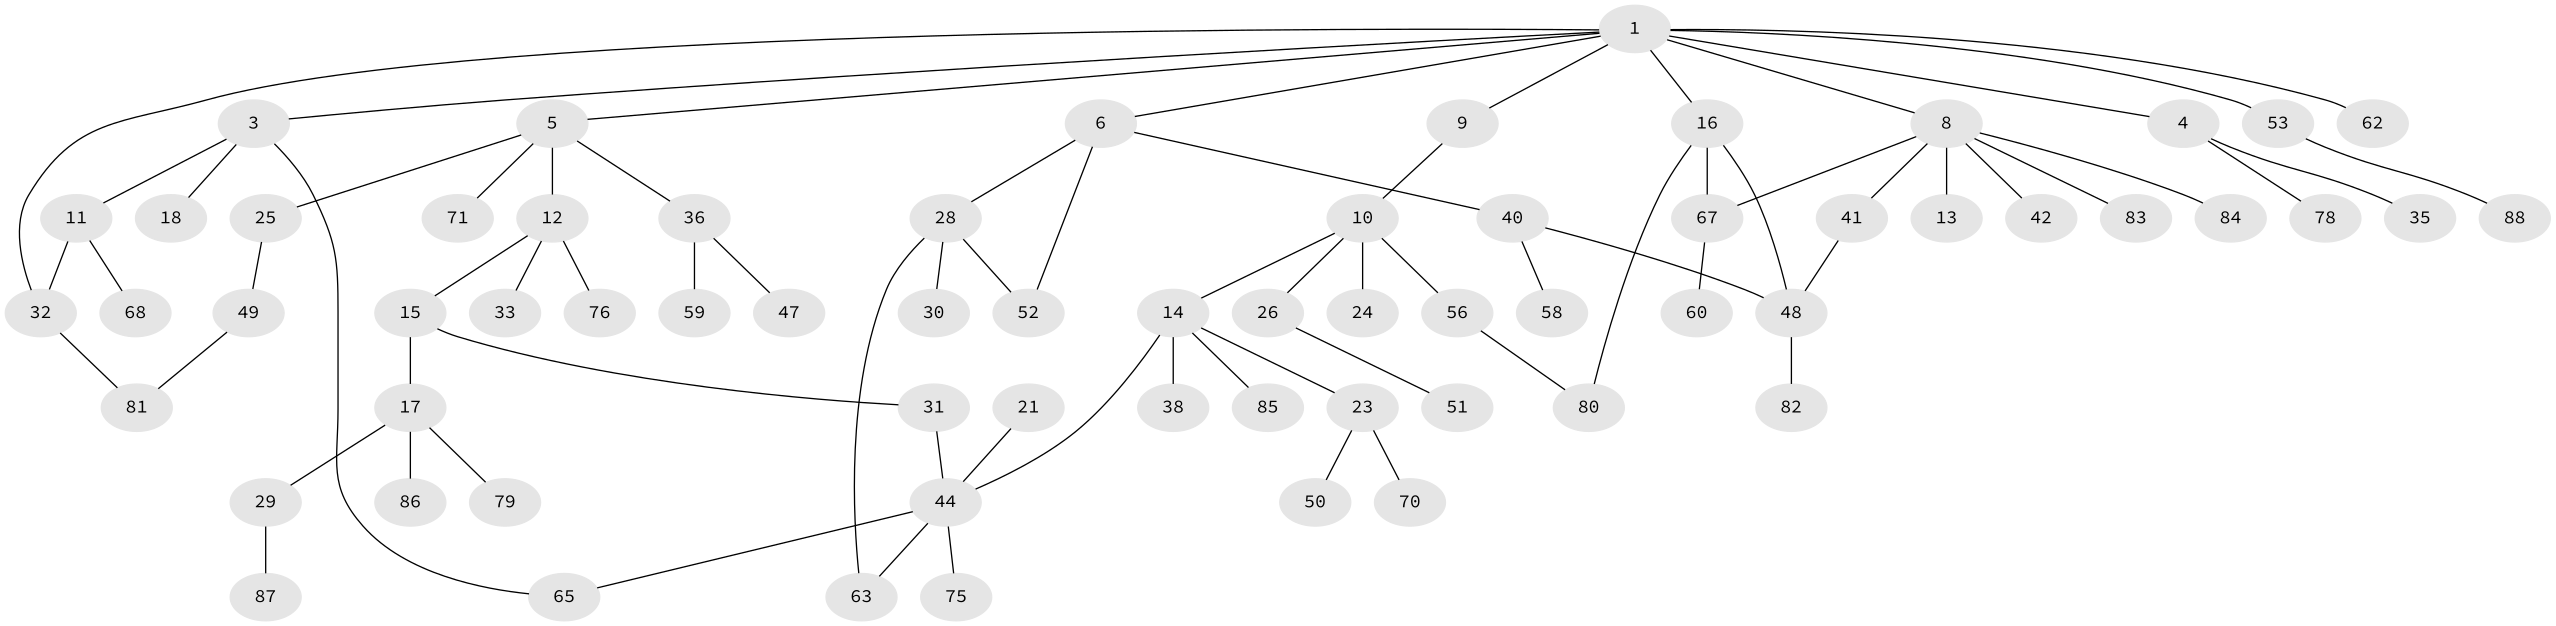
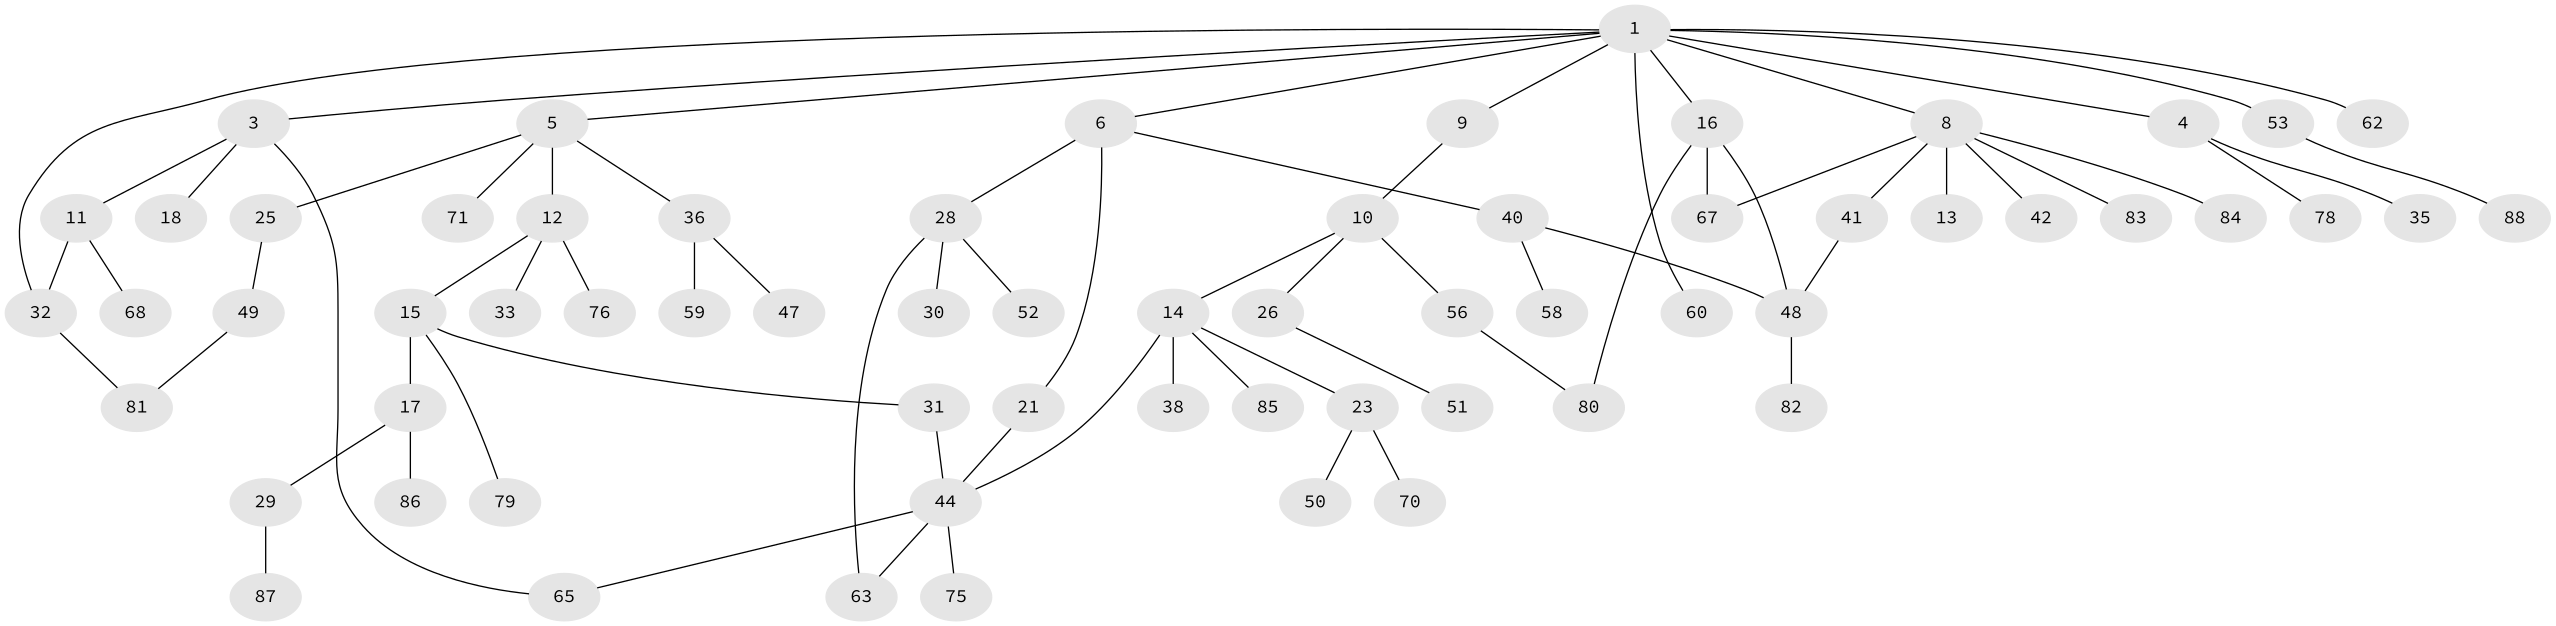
edge "6" -- "52": now "6" -- "21"
edge "67" -- "60": now "1" -- "60"
node "24": removed
edge "17" -- "79": now "15" -- "79"
